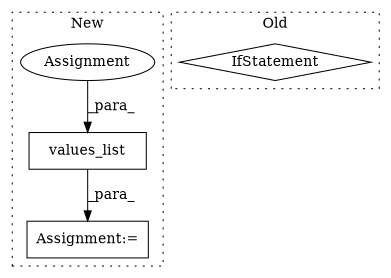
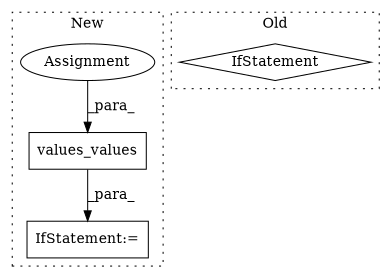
node "values_list": label "values_list" -> "values_values"
node "Assignment:=": label "Assignment:=" -> "IfStatement:="
